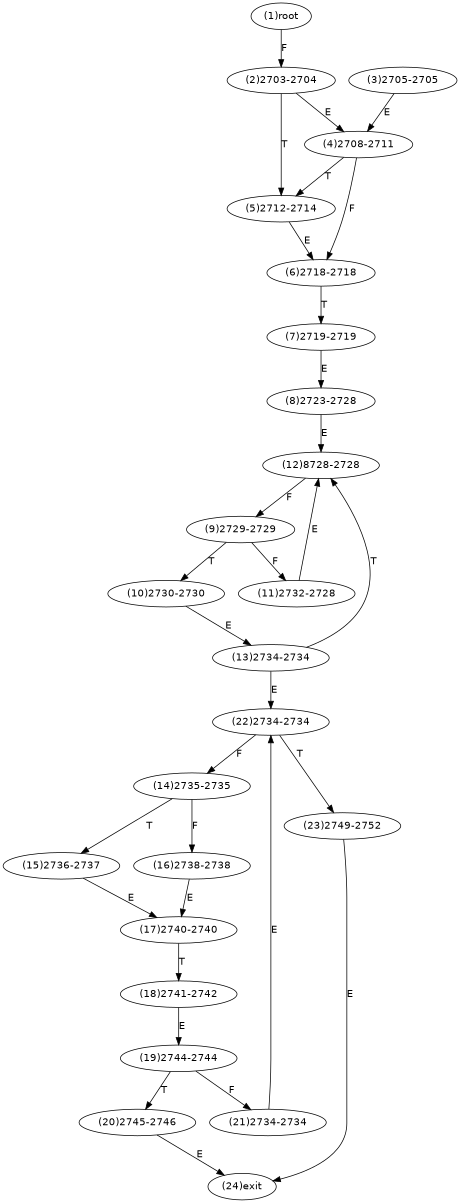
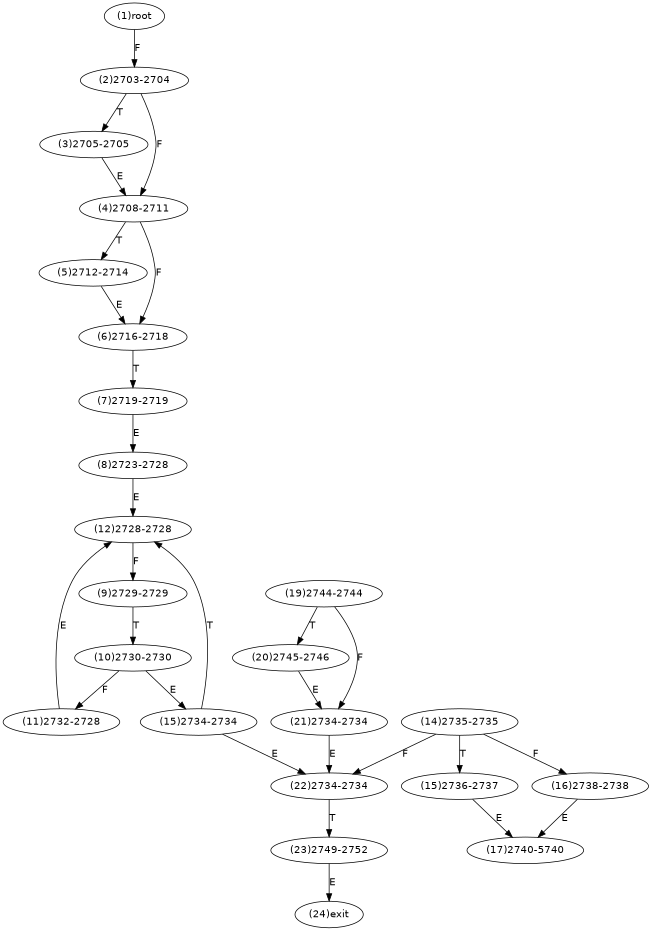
edge "(2)2703-2704" -> "(4)2708-2711": label "E" -> "F"
edge "(2)2703-2704" -> "(5)2712-2714": now "(2)2703-2704" -> "(3)2705-2705"
node "(6)2718-2718": label "(6)2718-2718" -> "(6)2716-2718"
node "(12)8728-2728": label "(12)8728-2728" -> "(12)2728-2728"
edge "(9)2729-2729" -> "(11)2732-2728": now "(10)2730-2730" -> "(11)2732-2728"
node "(13)2734-2734": label "(13)2734-2734" -> "(15)2734-2734"
edge "(22)2734-2734" -> "(14)2735-2735": reversed
node "(17)2740-2740": label "(17)2740-2740" -> "(17)2740-5740"
node "(18)2741-2742": removed
edge "(20)2745-2746" -> "(24)exit": now "(20)2745-2746" -> "(21)2734-2734"
